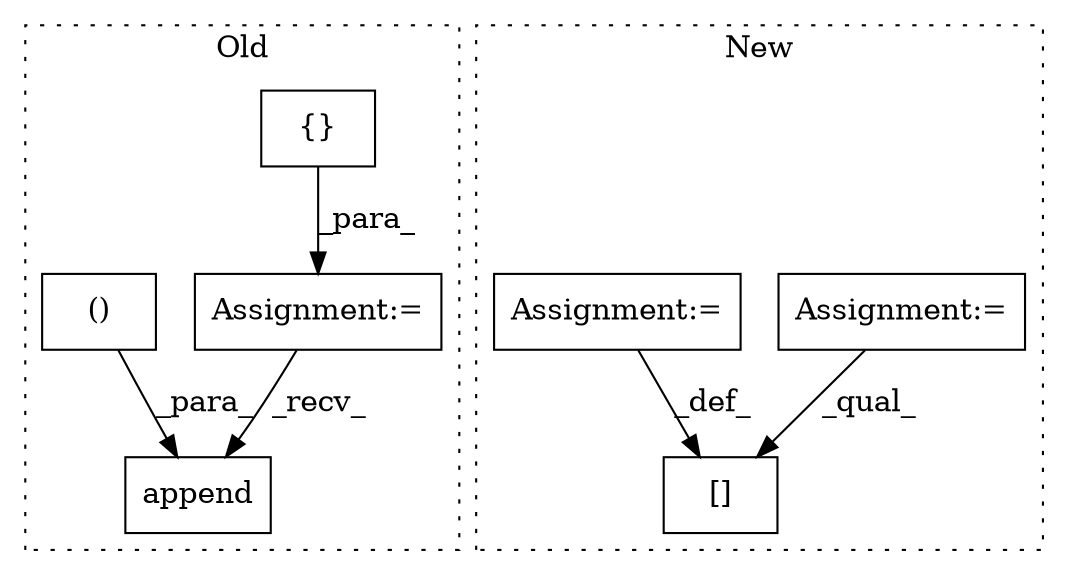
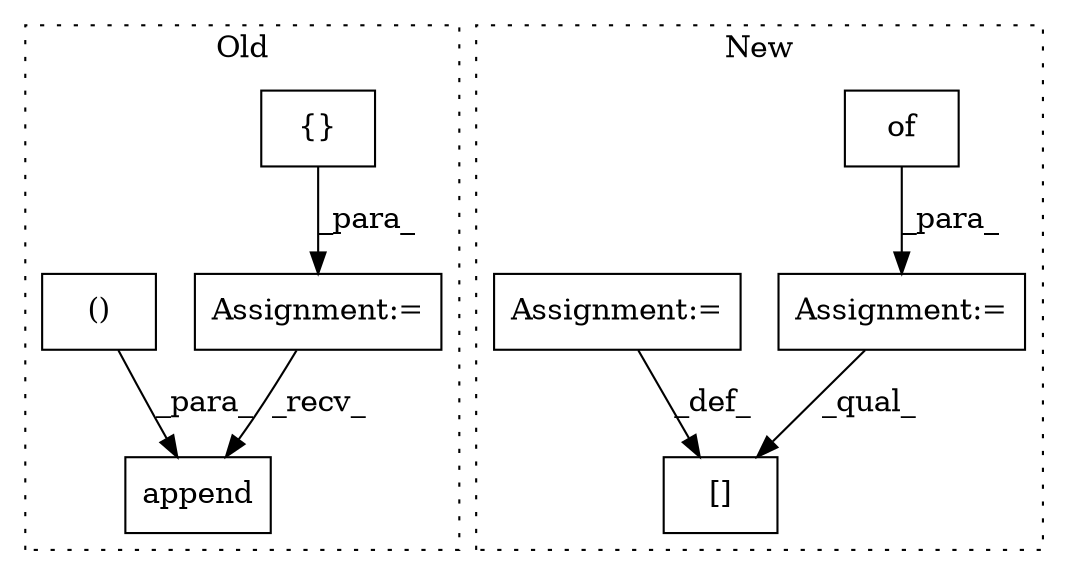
node "of": added
